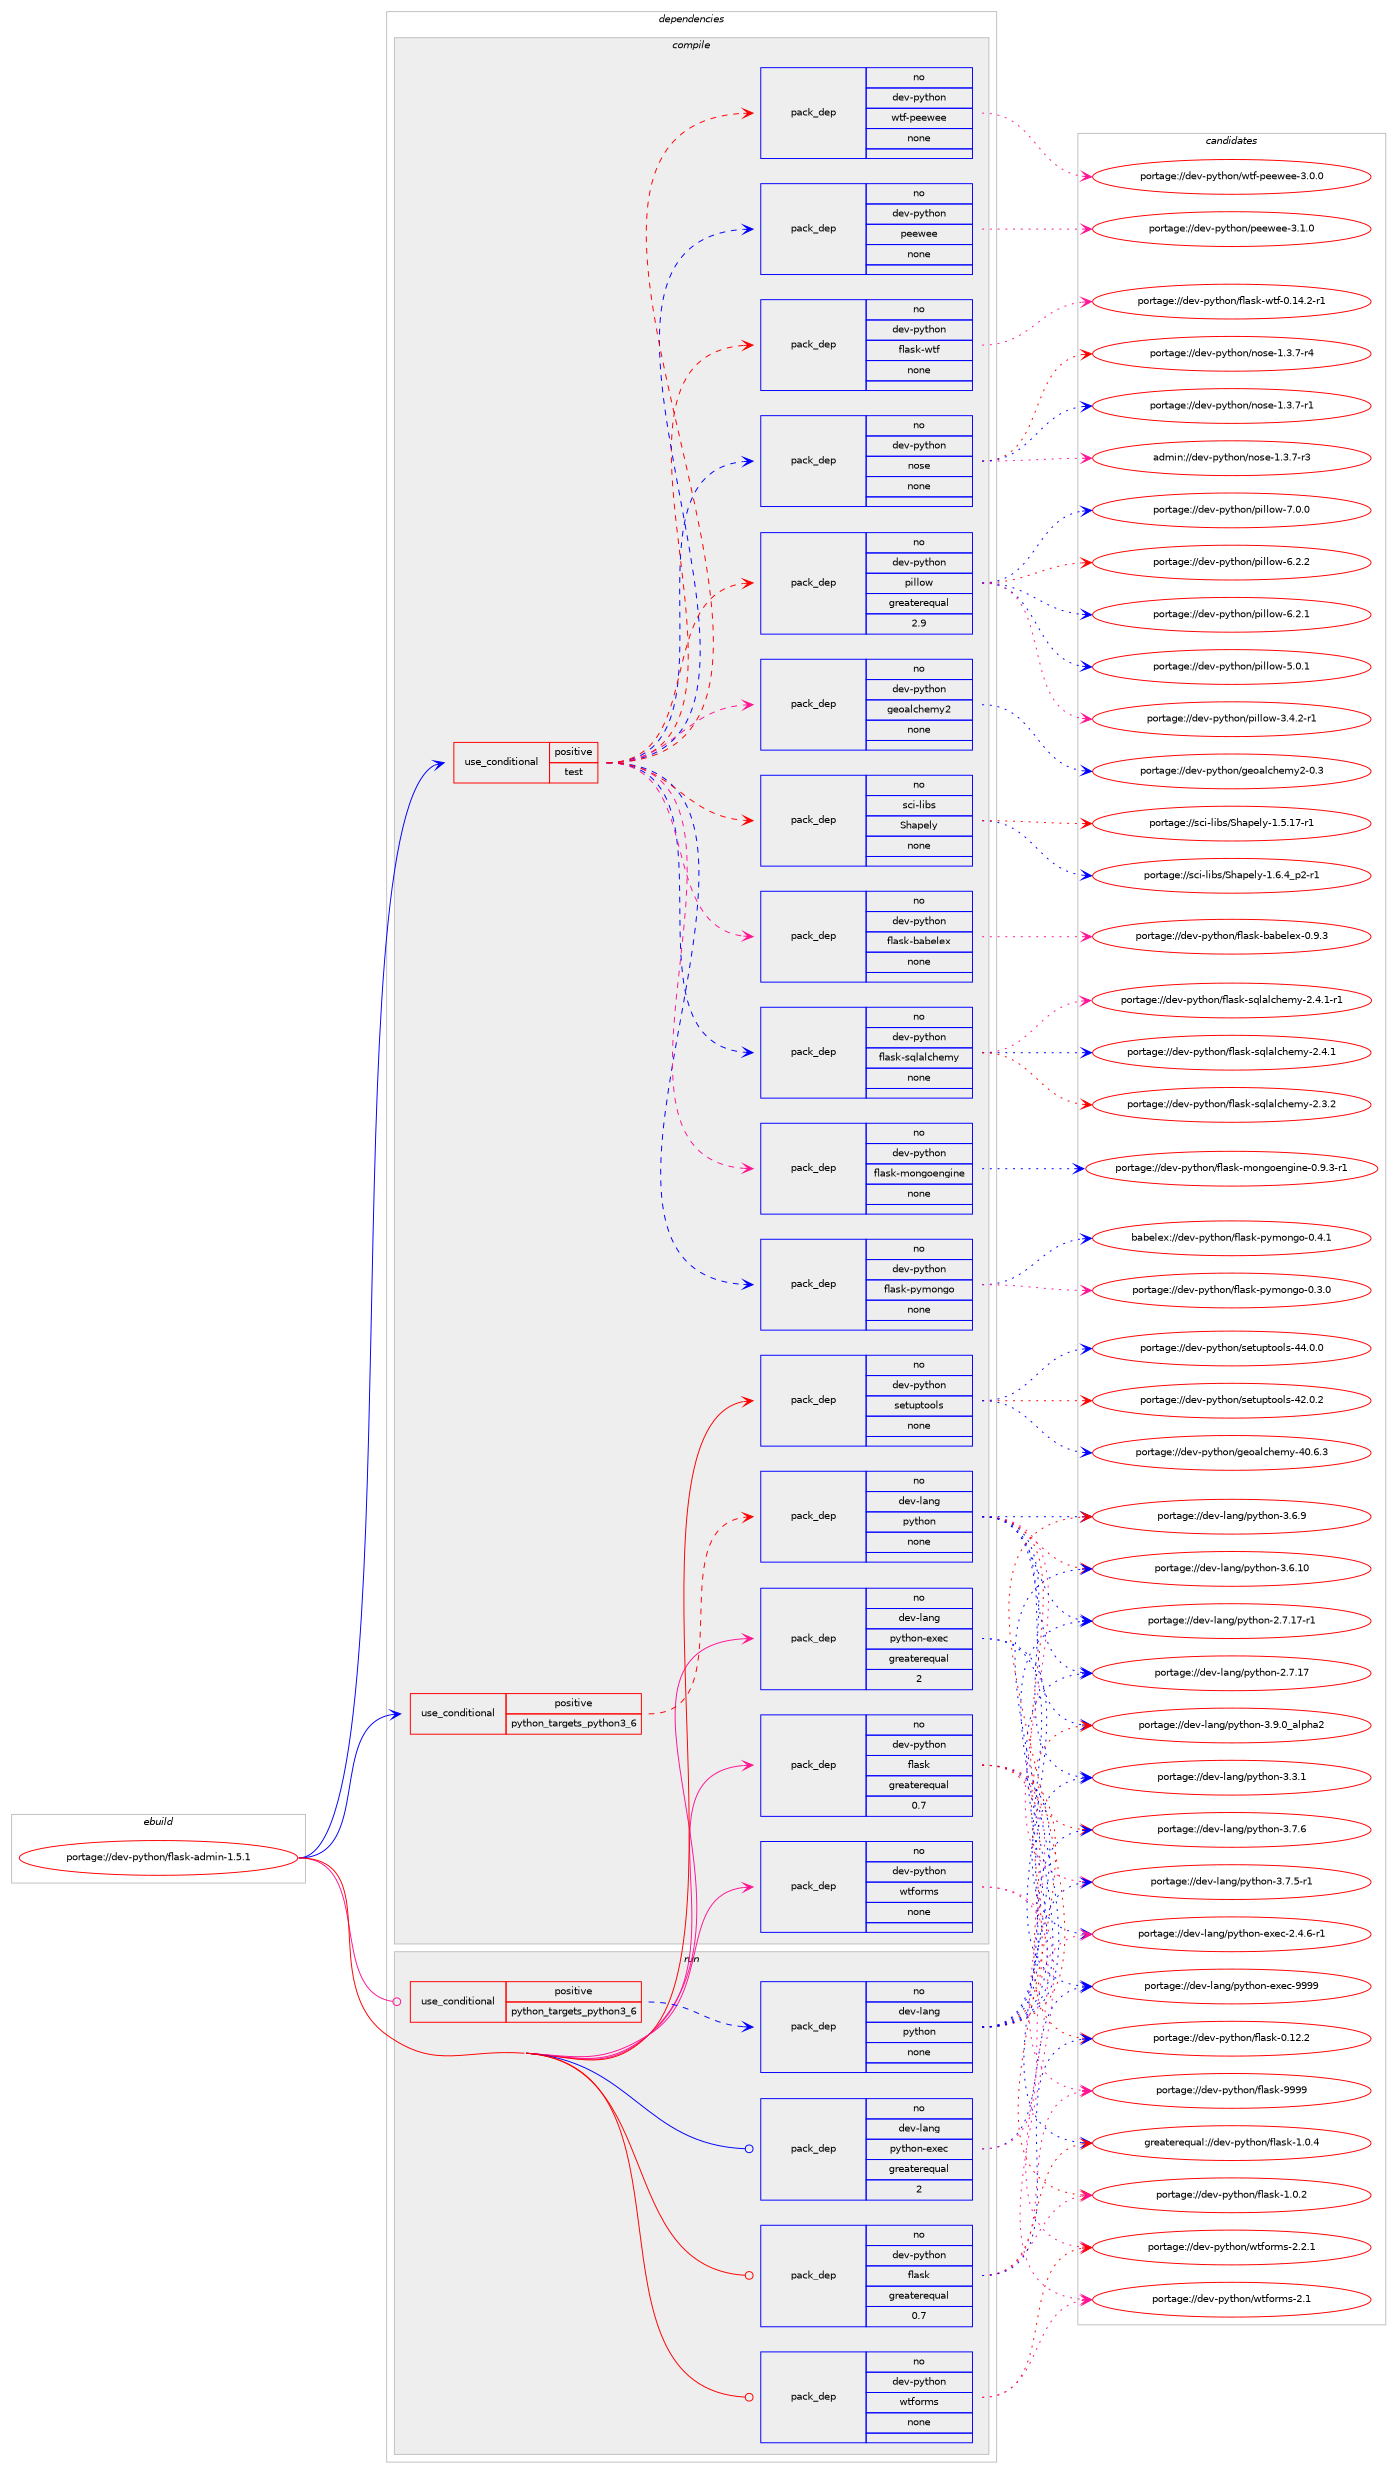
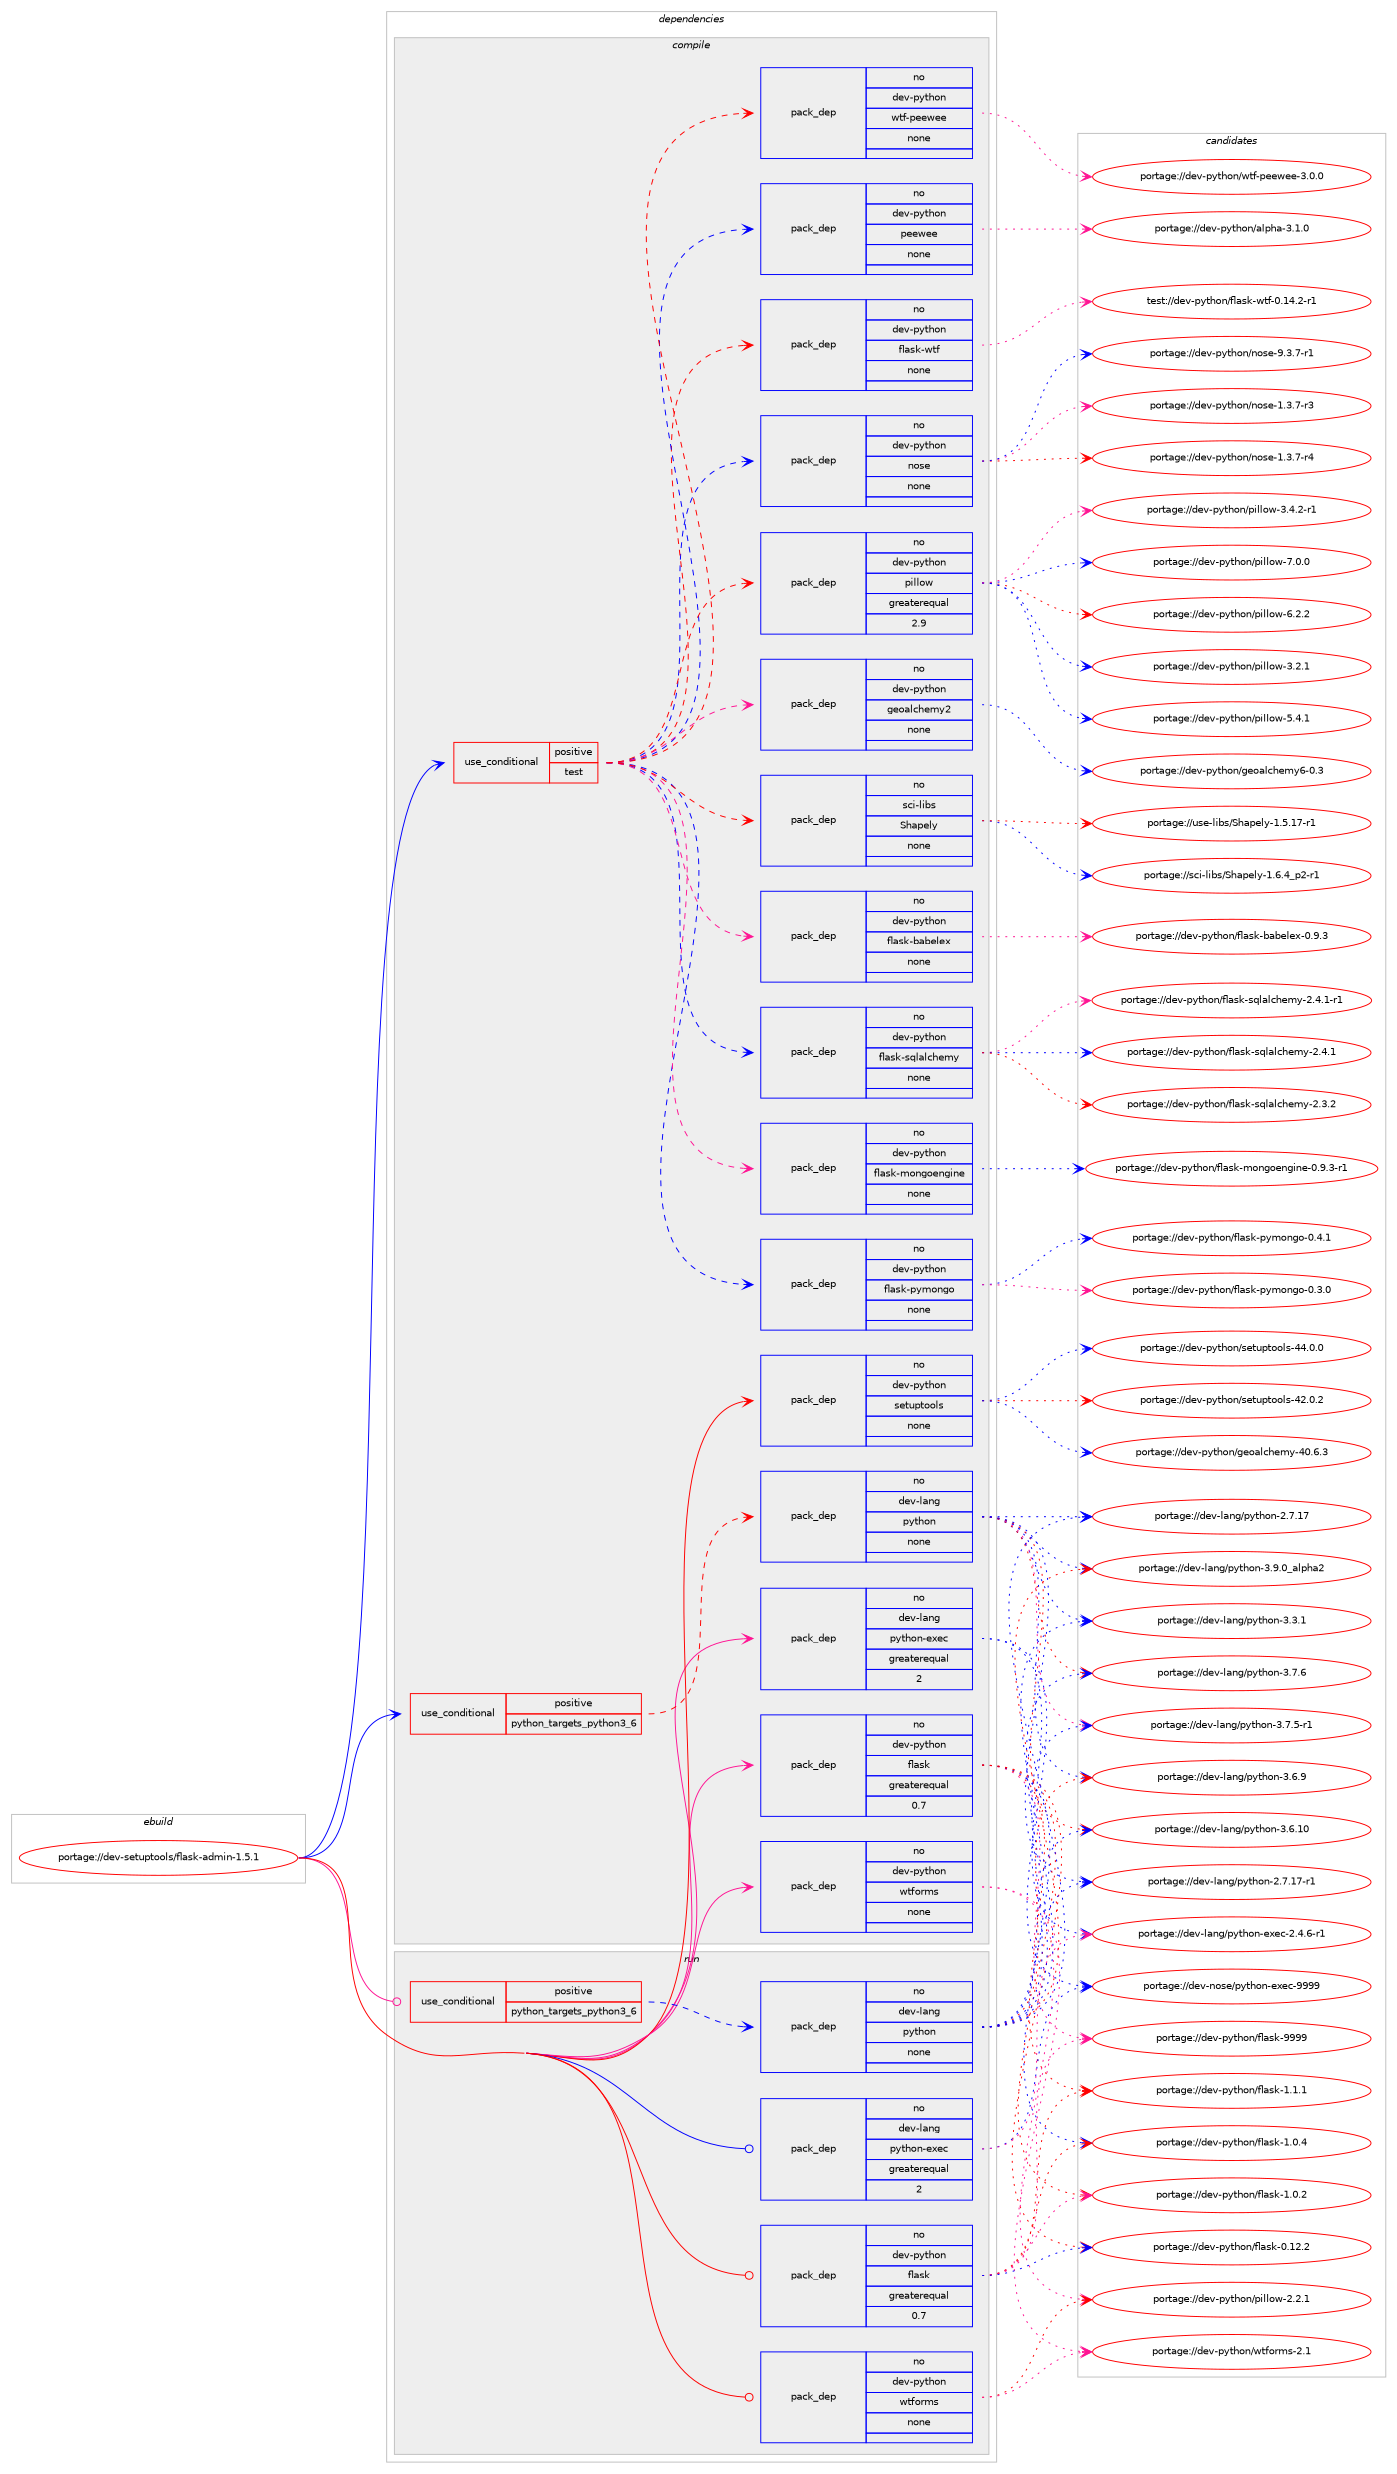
node "portage://dev-python/peewee-3.1.0": label "portage://dev-python/peewee-3.1.0" -> "portage://dev-python/alpha-3.1.0"
node "portage://dev-python/flask-wtf-0.14.2-r1": label "portage://dev-python/flask-wtf-0.14.2-r1" -> "test://dev-python/flask-wtf-0.14.2-r1"
node "portage://dev-python/nose-1.3.7-r1": label "portage://dev-python/nose-1.3.7-r1" -> "portage://dev-python/nose-9.3.7-r1"
node "admin://dev-python/nose-1.3.7-r3": label "admin://dev-python/nose-1.3.7-r3" -> "portage://dev-python/nose-1.3.7-r3"
node "portage://dev-python/pillow-6.2.1": label "portage://dev-python/pillow-6.2.1" -> "portage://dev-python/pillow-3.2.1"
node "portage://dev-python/pillow-5.0.1": label "portage://dev-python/pillow-5.0.1" -> "portage://dev-python/pillow-5.4.1"
node "portage://dev-python/geoalchemy2-0.3": label "portage://dev-python/geoalchemy2-0.3" -> "portage://dev-python/geoalchemy6-0.3"
node "portage://sci-libs/Shapely-1.5.17-r1": label "portage://sci-libs/Shapely-1.5.17-r1" -> "portage://use-libs/Shapely-1.5.17-r1"
node "babelex://dev-python/flask-pymongo-0.4.1": label "babelex://dev-python/flask-pymongo-0.4.1" -> "portage://dev-python/flask-pymongo-0.4.1"
node "portage://dev-python/flask-admin-1.5.1": label "portage://dev-python/flask-admin-1.5.1" -> "portage://dev-setuptools/flask-admin-1.5.1"
node "portage://dev-lang/python-exec-9999": label "portage://dev-lang/python-exec-9999" -> "portage://dev-nose/python-exec-9999"
node "portage://dev-python/flask-1.1.1": added
node "greaterequal://dev-python/flask-1.0.4": label "greaterequal://dev-python/flask-1.0.4" -> "portage://dev-python/flask-1.0.4"
node "portage://dev-python/wtforms-2.2.1": label "portage://dev-python/wtforms-2.2.1" -> "portage://dev-python/pillow-2.2.1"
